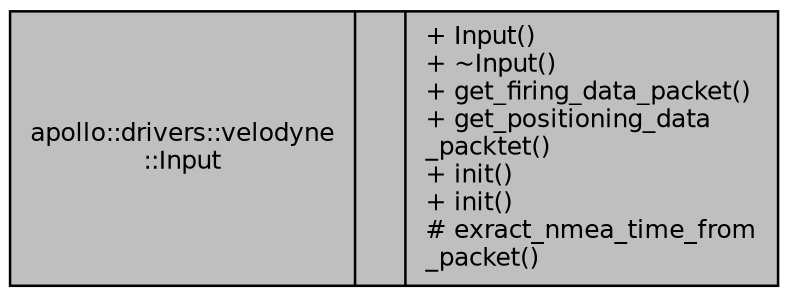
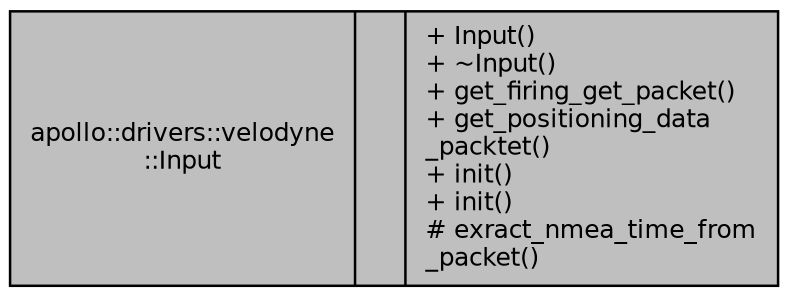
node "apollo::drivers::velodyne": text "+ get_firing_data_packet()" -> "+ get_firing_get_packet()"
